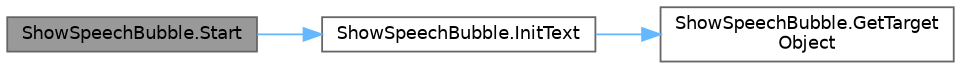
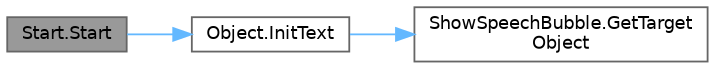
node "ShowSpeechBubble.Start": label "ShowSpeechBubble.Start" -> "Start.Start"
node "ShowSpeechBubble.InitText": label "ShowSpeechBubble.InitText" -> "Object.InitText"
